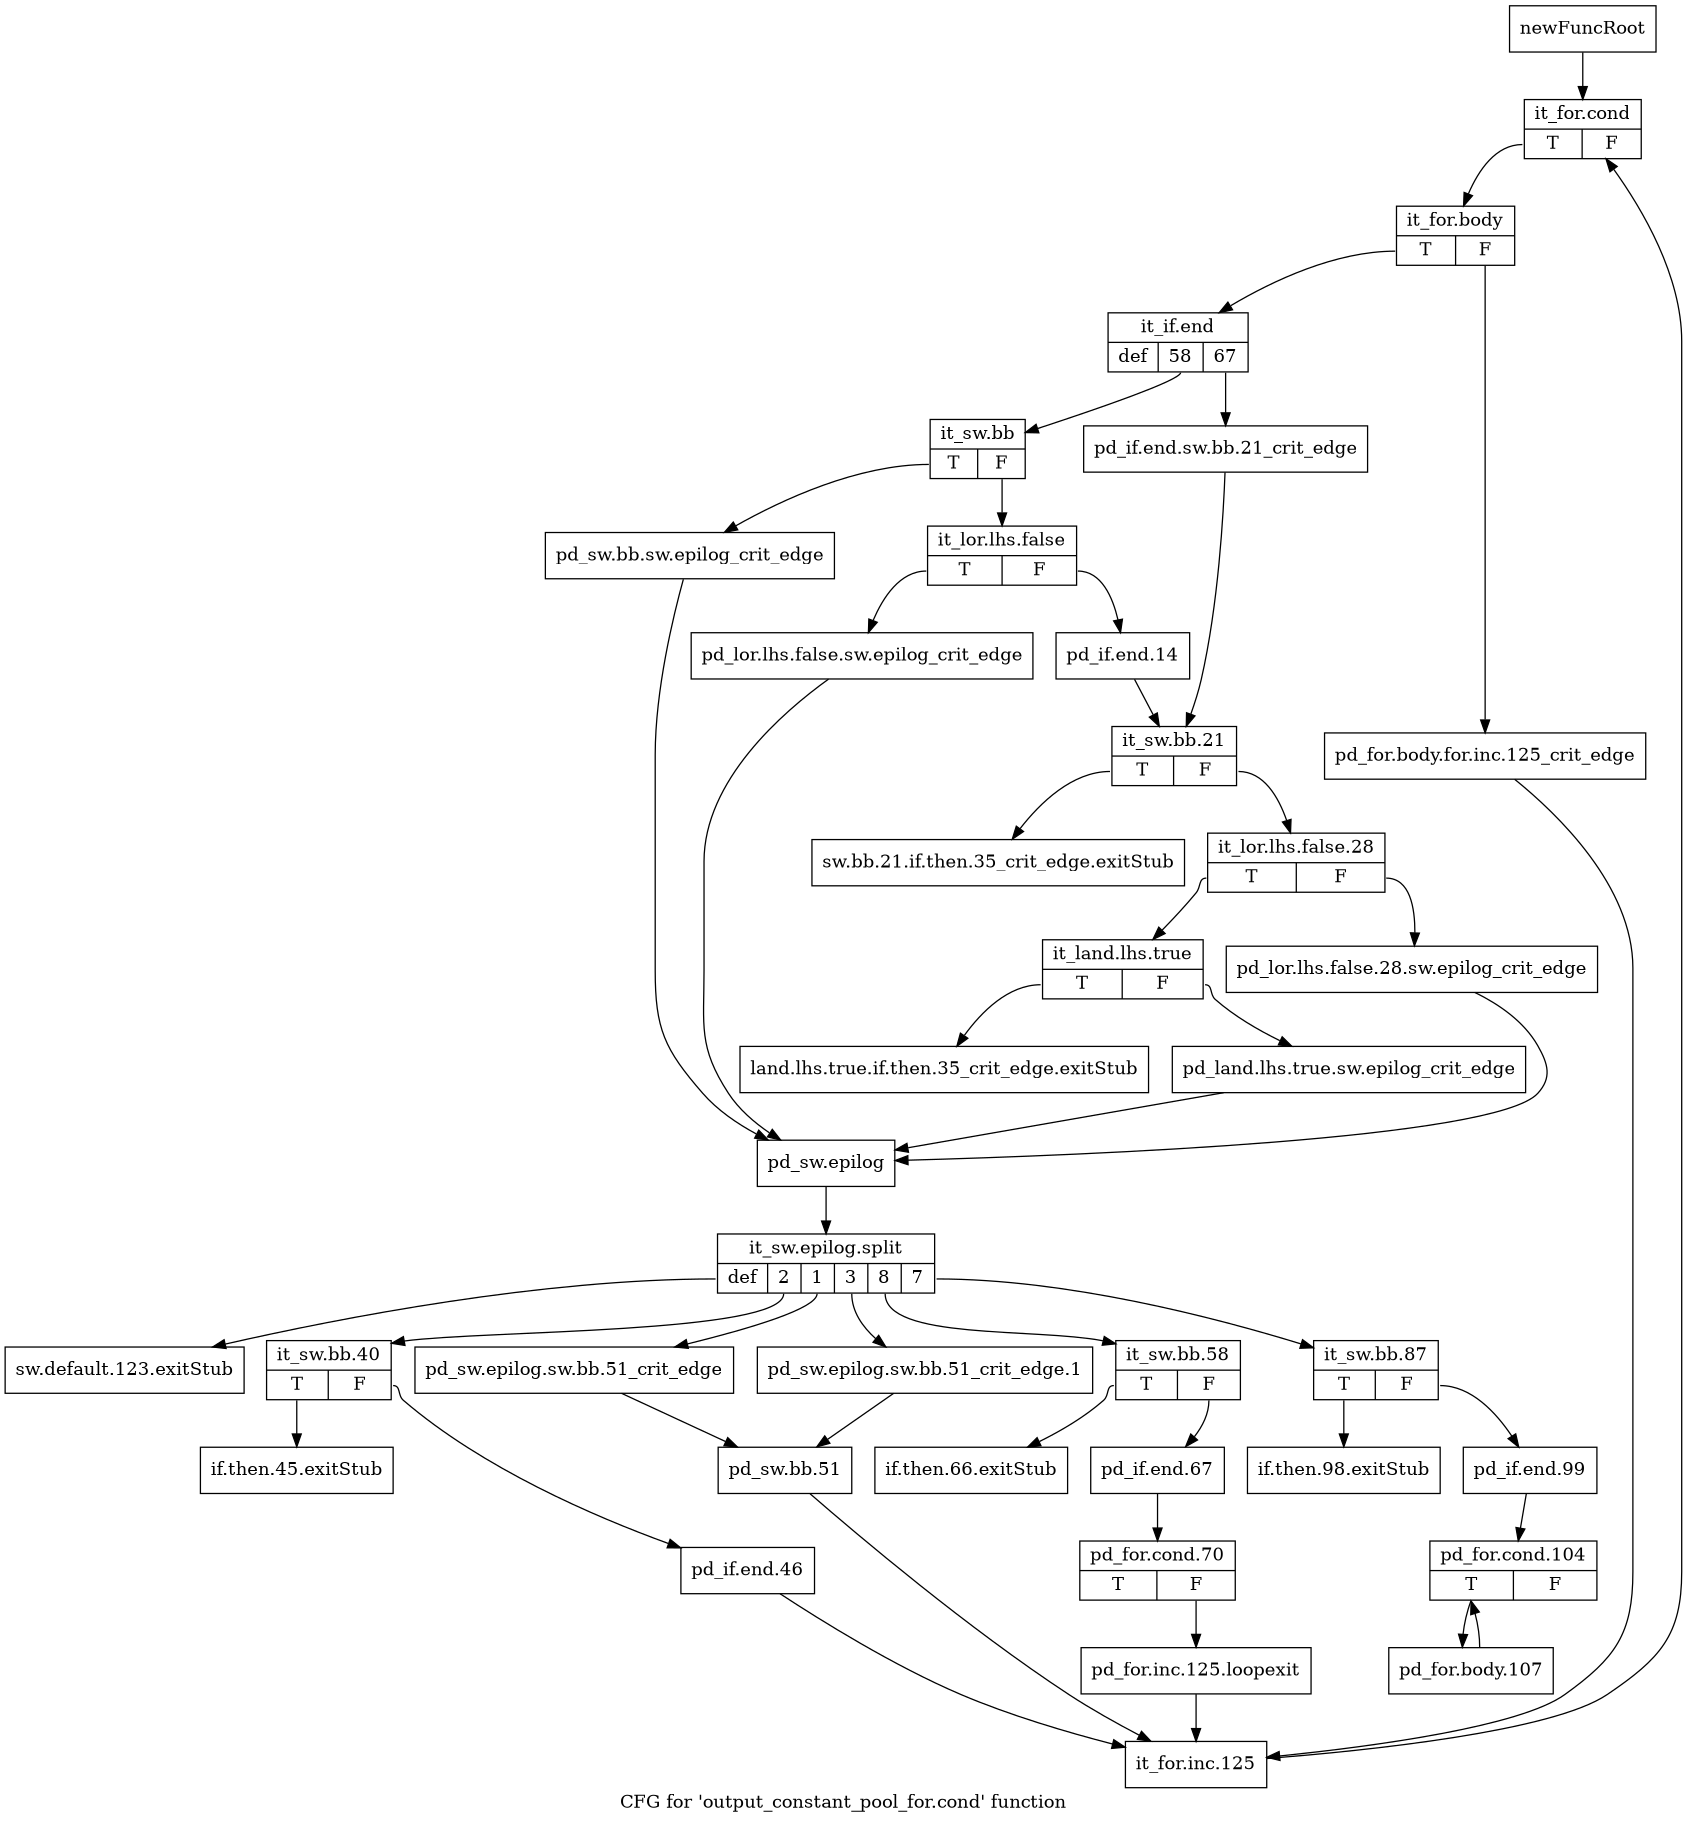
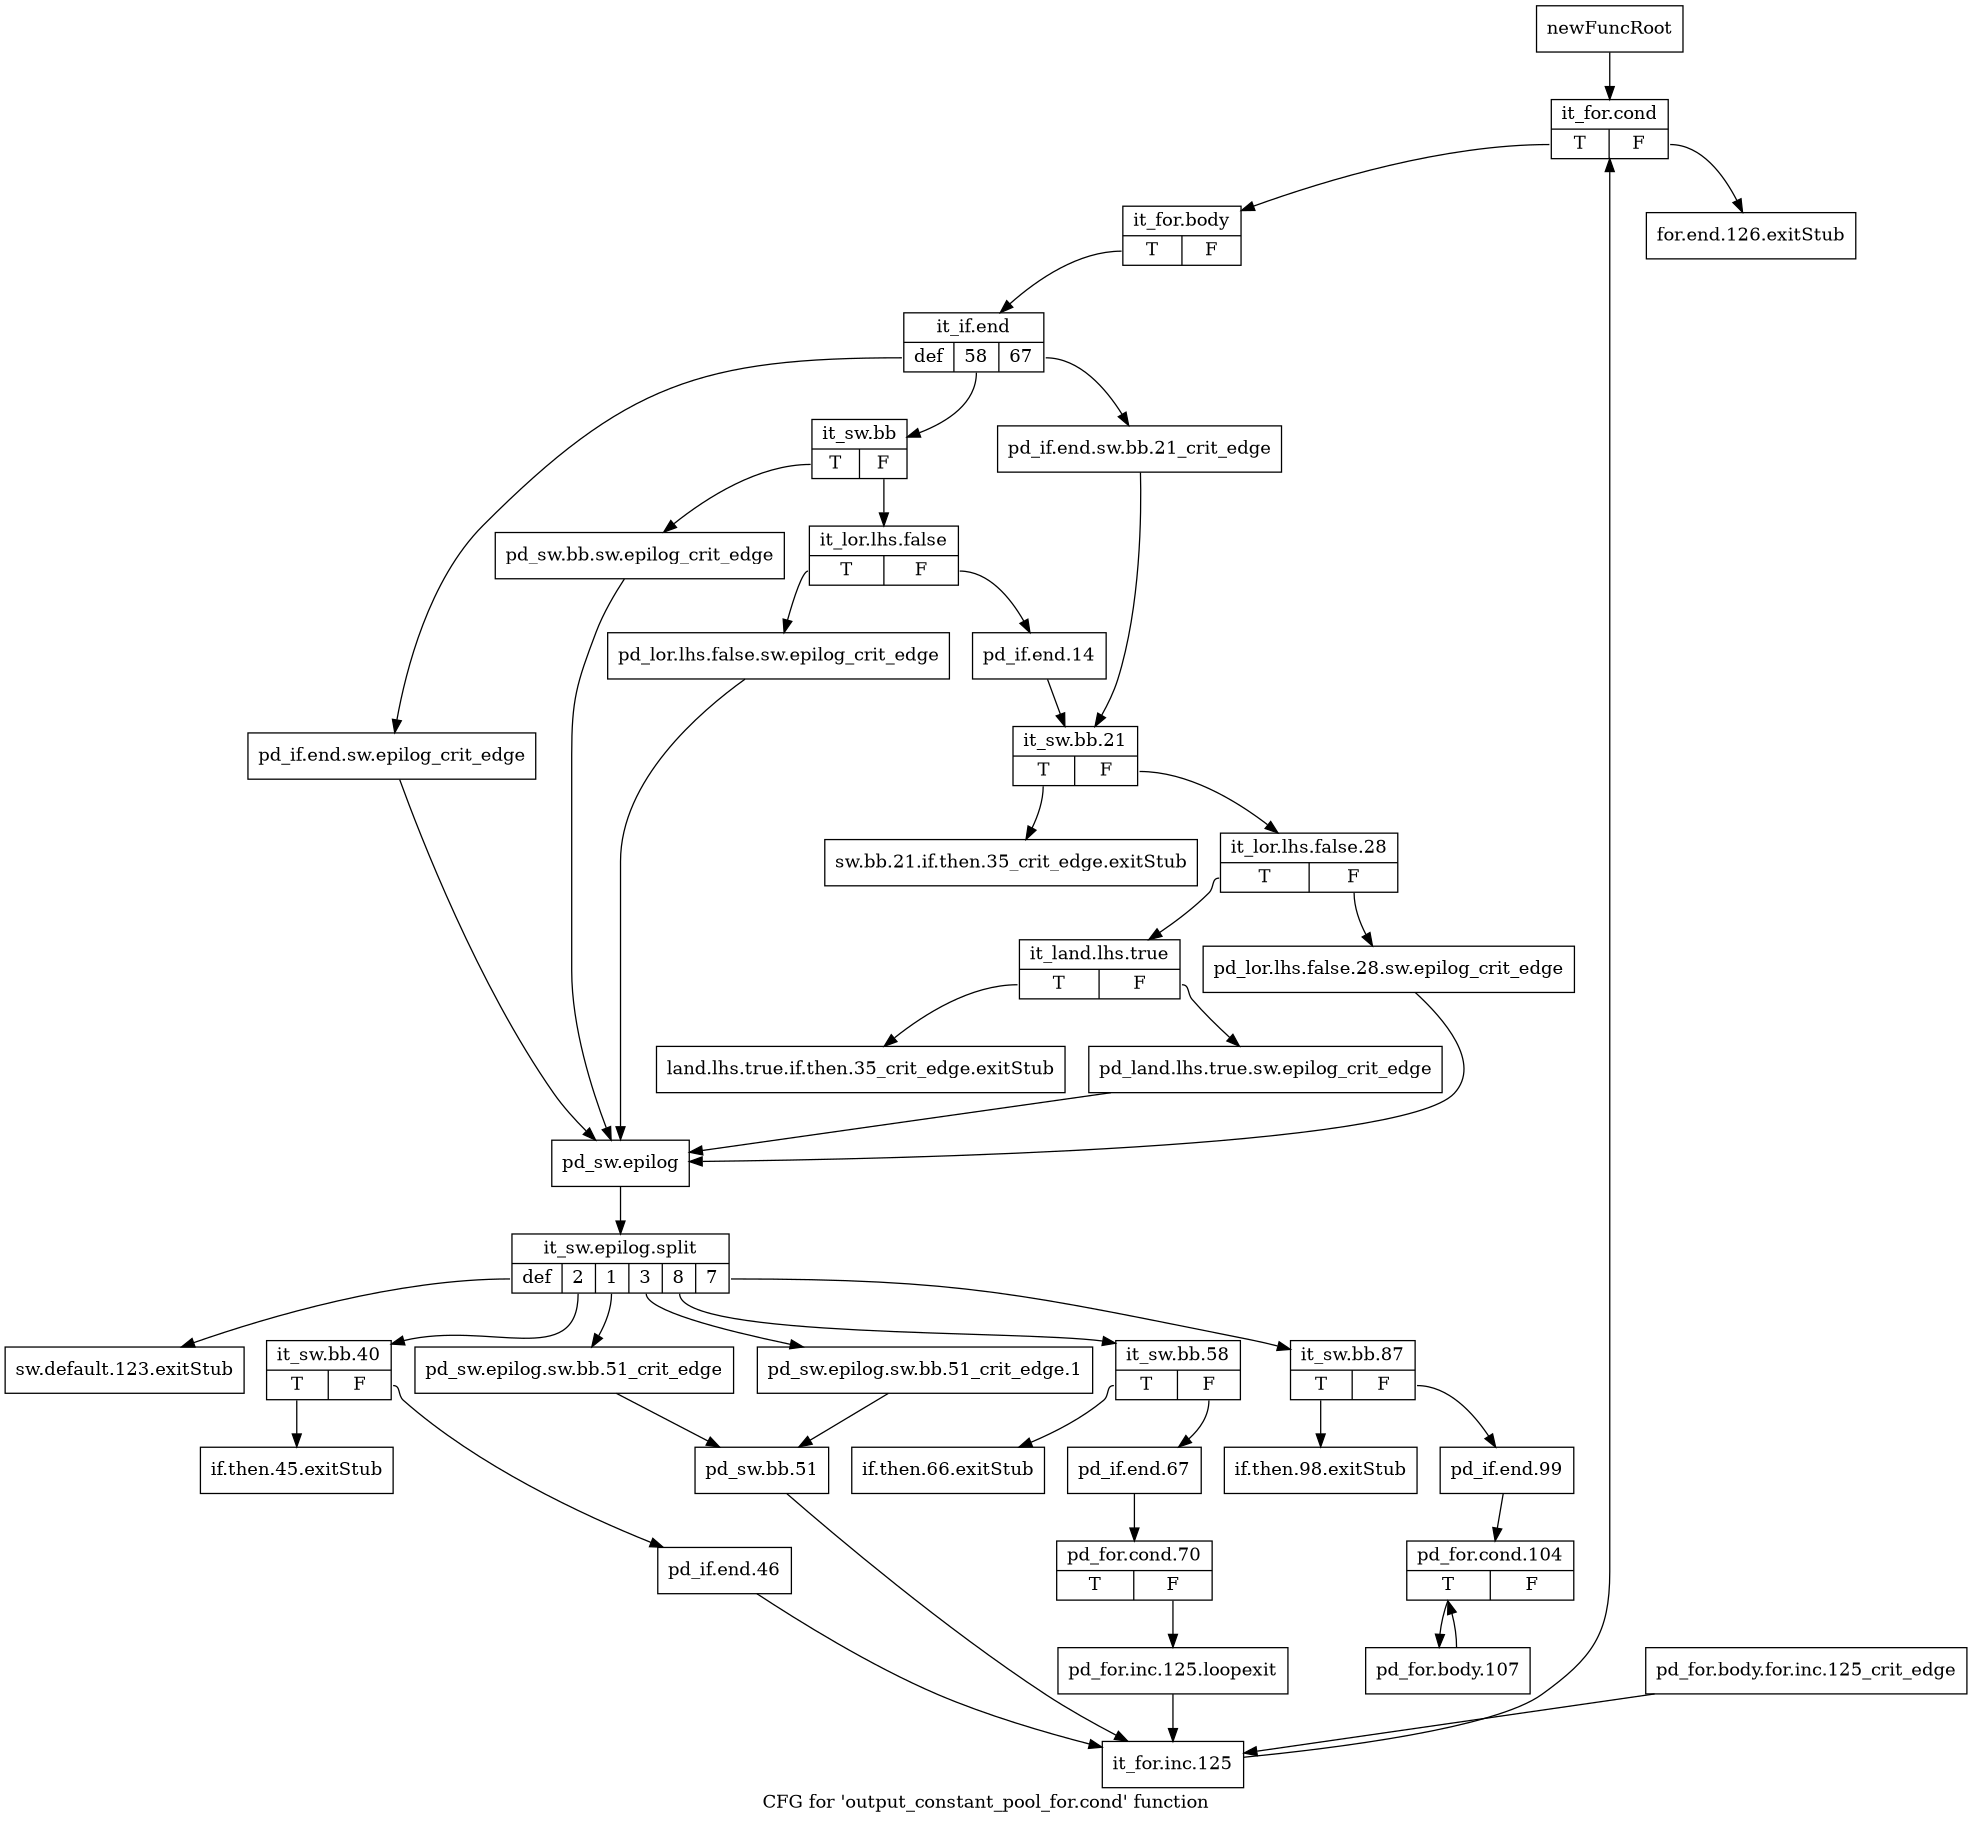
node "for.end.126.exitStub": added
edge "it_for.body" -> "pd_for.body.for.inc.125_crit_edge": removed
node "pd_if.end.sw.epilog_crit_edge": added
